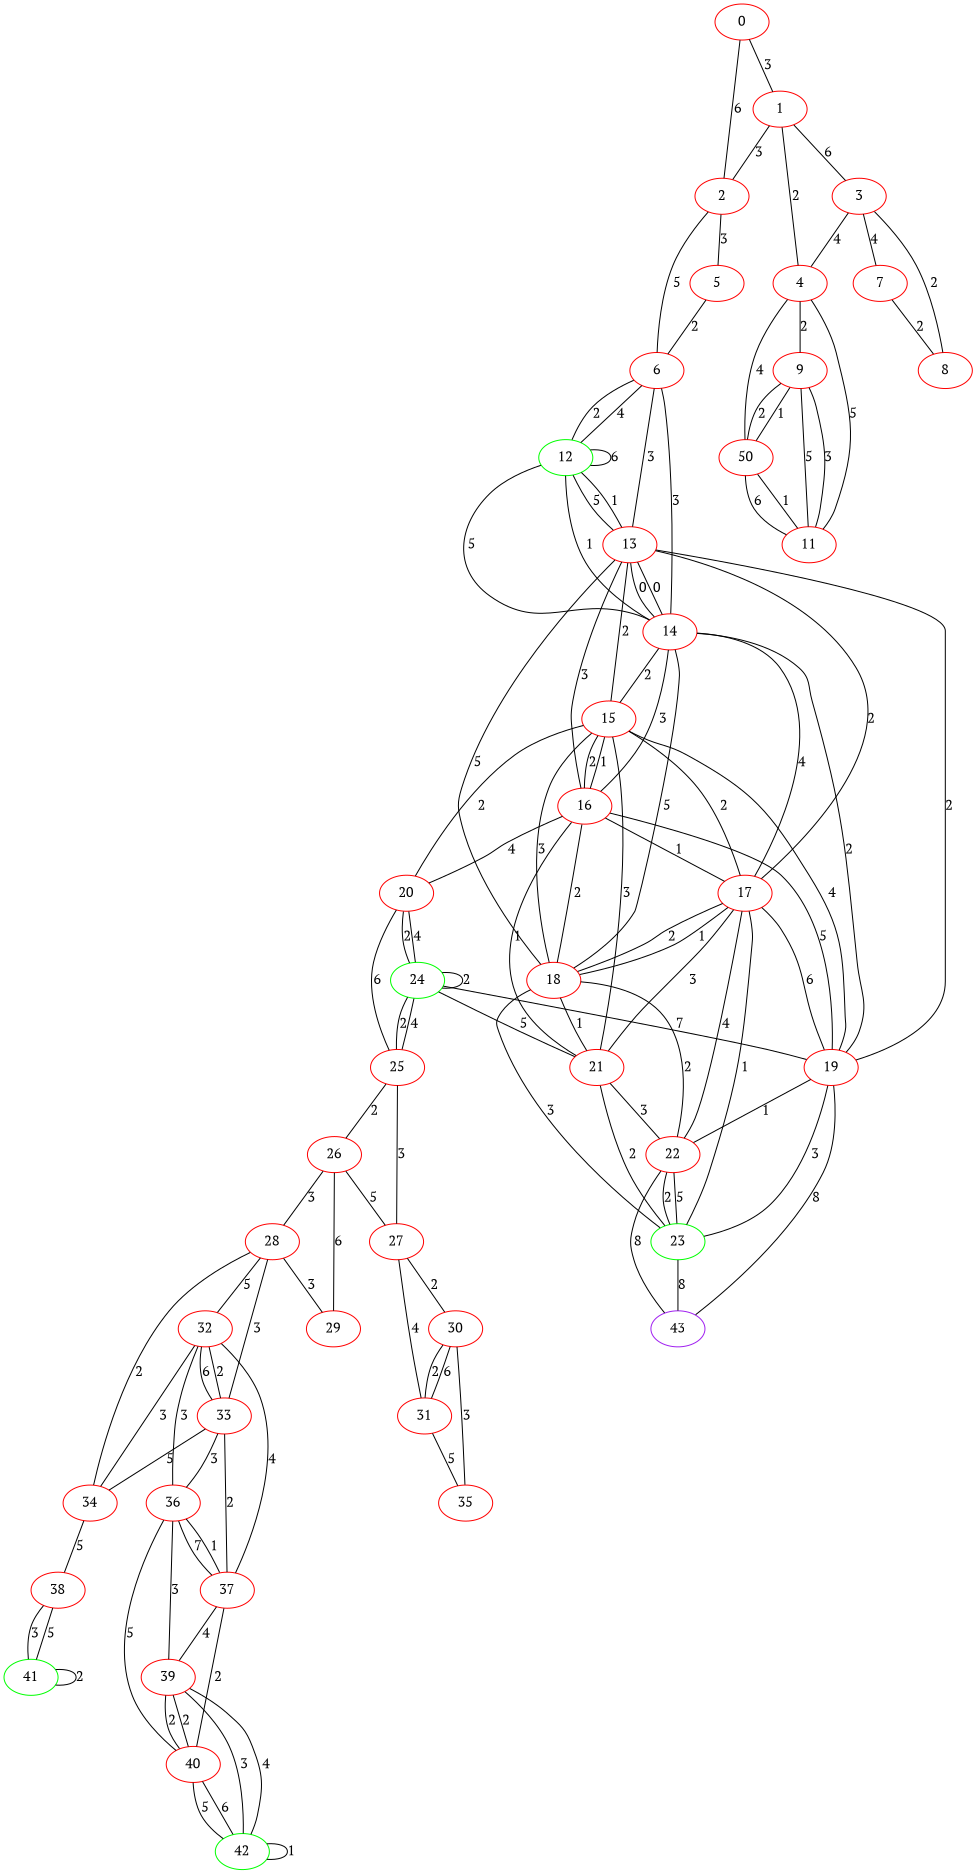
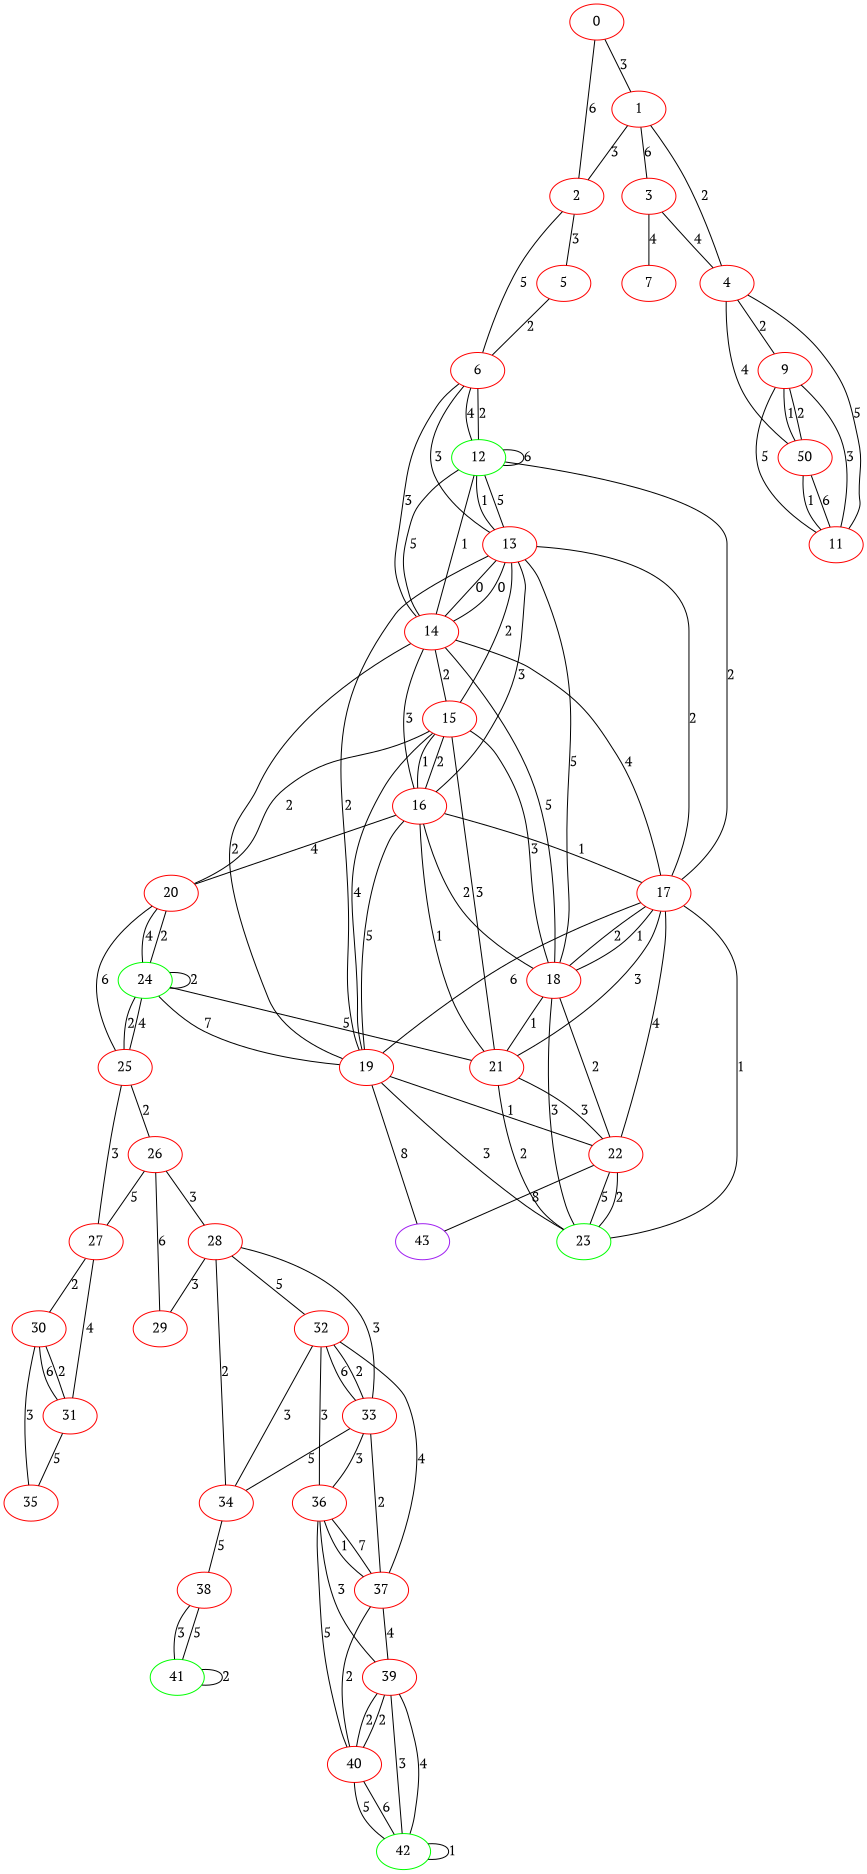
node "8": removed
edge "15" -- "17": now "12" -- "17"
edge "23" -- "43": removed, label "8"
